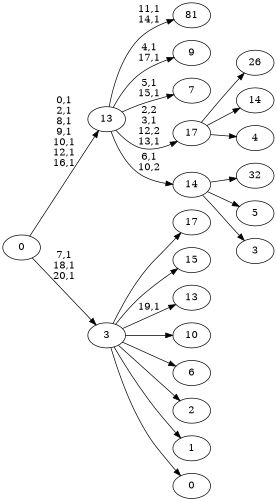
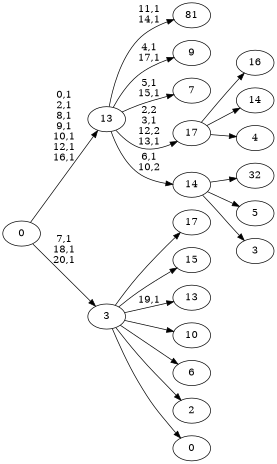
node "26": label "26" -> "16"
node "1": removed
